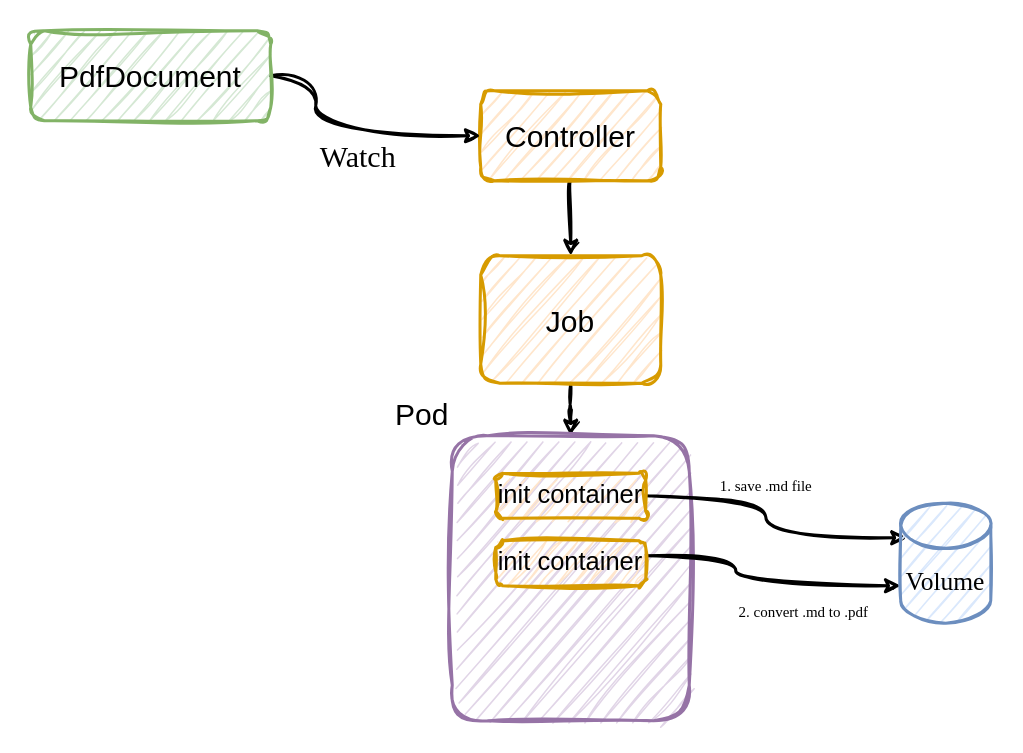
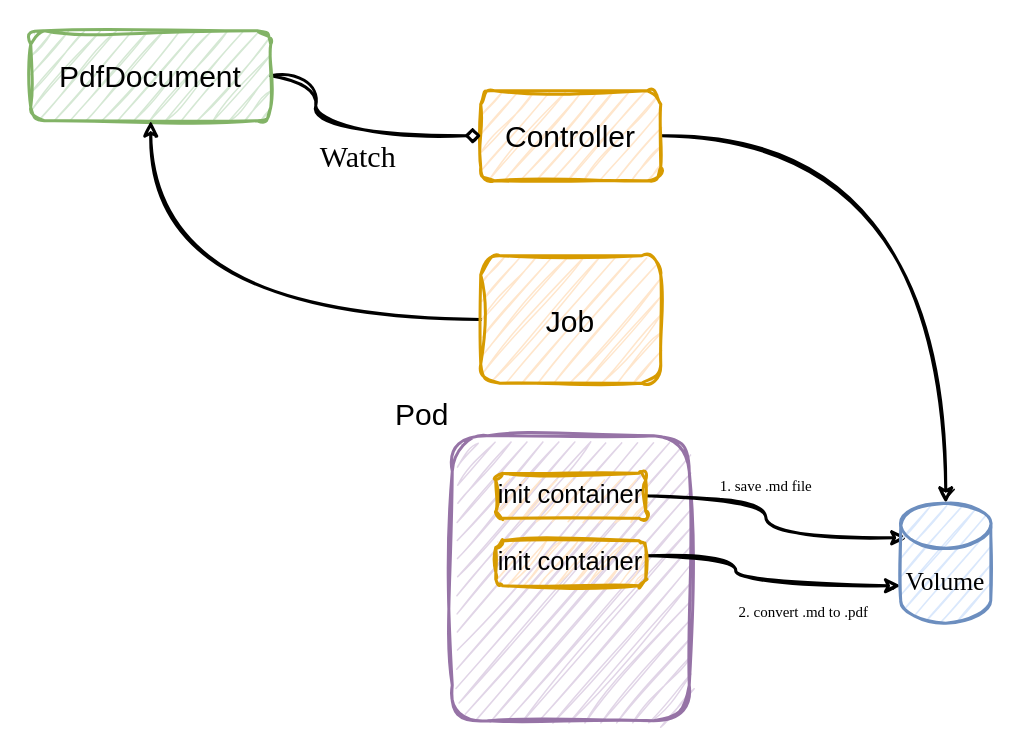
edge "PdfDocument" -> "Controller": arrowhead classic -> diamond
edge "Controller" -> "Job": now "Controller" -> "Volume"
edge "Job" -> "Pod": now "Job" -> "PdfDocument"
